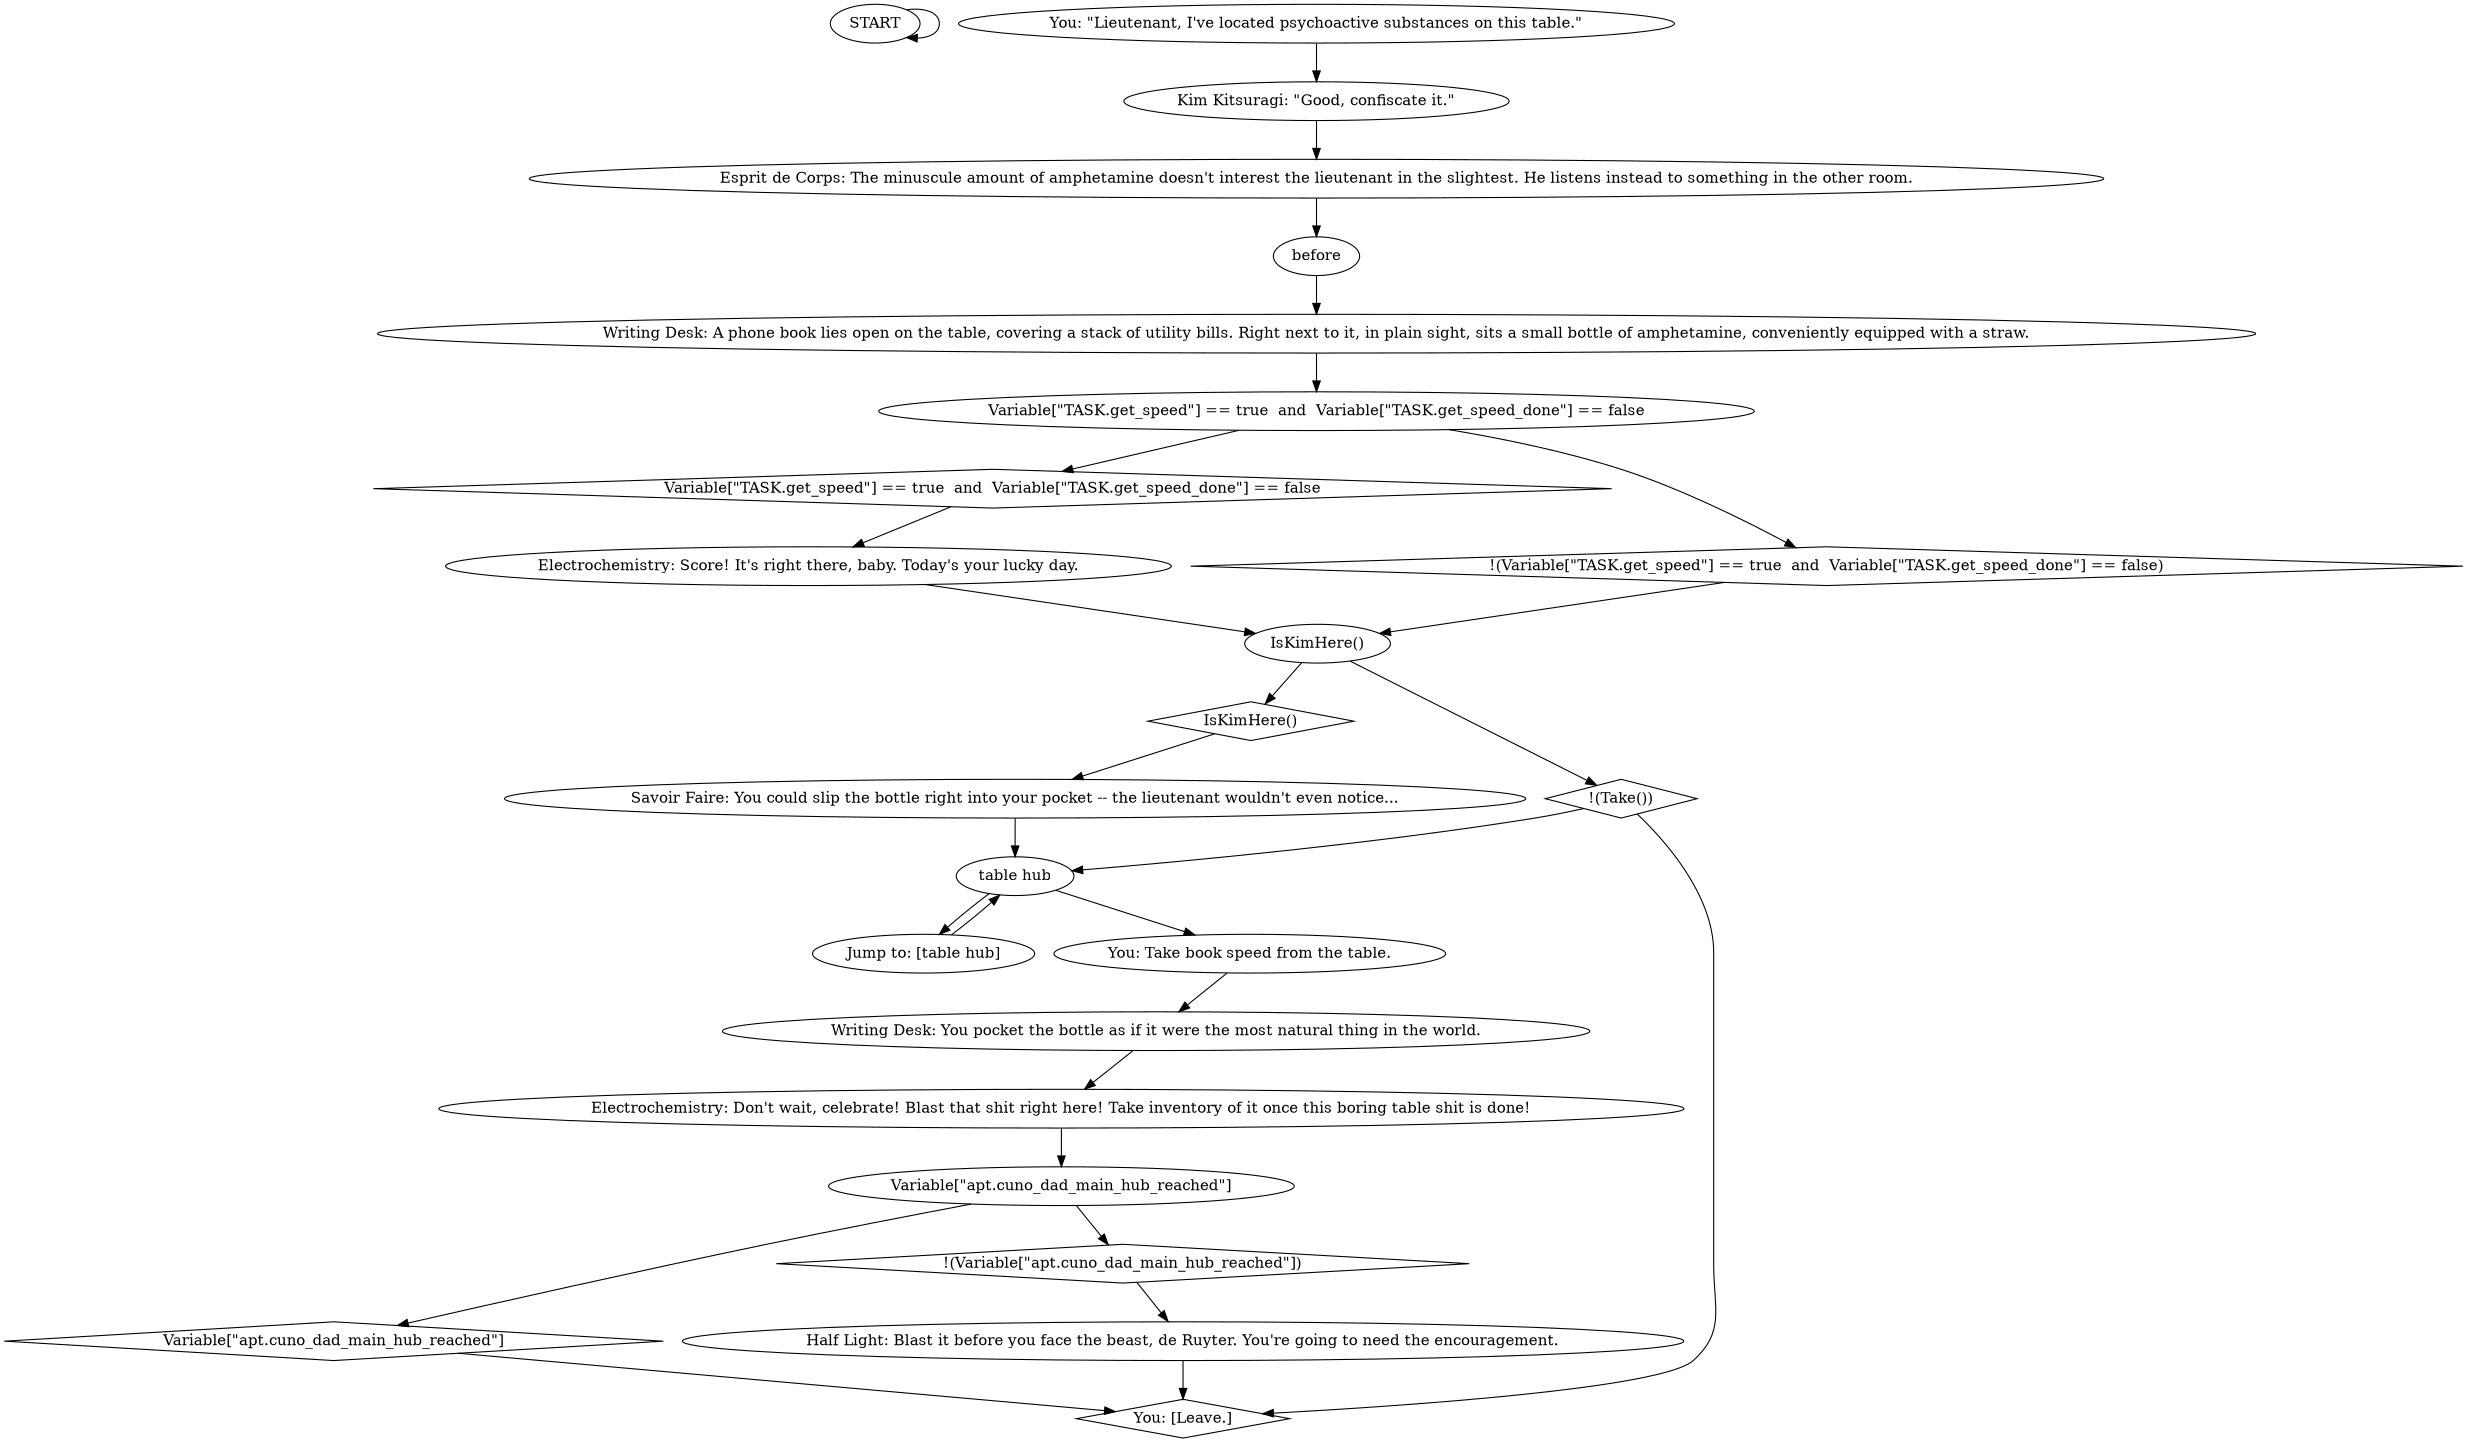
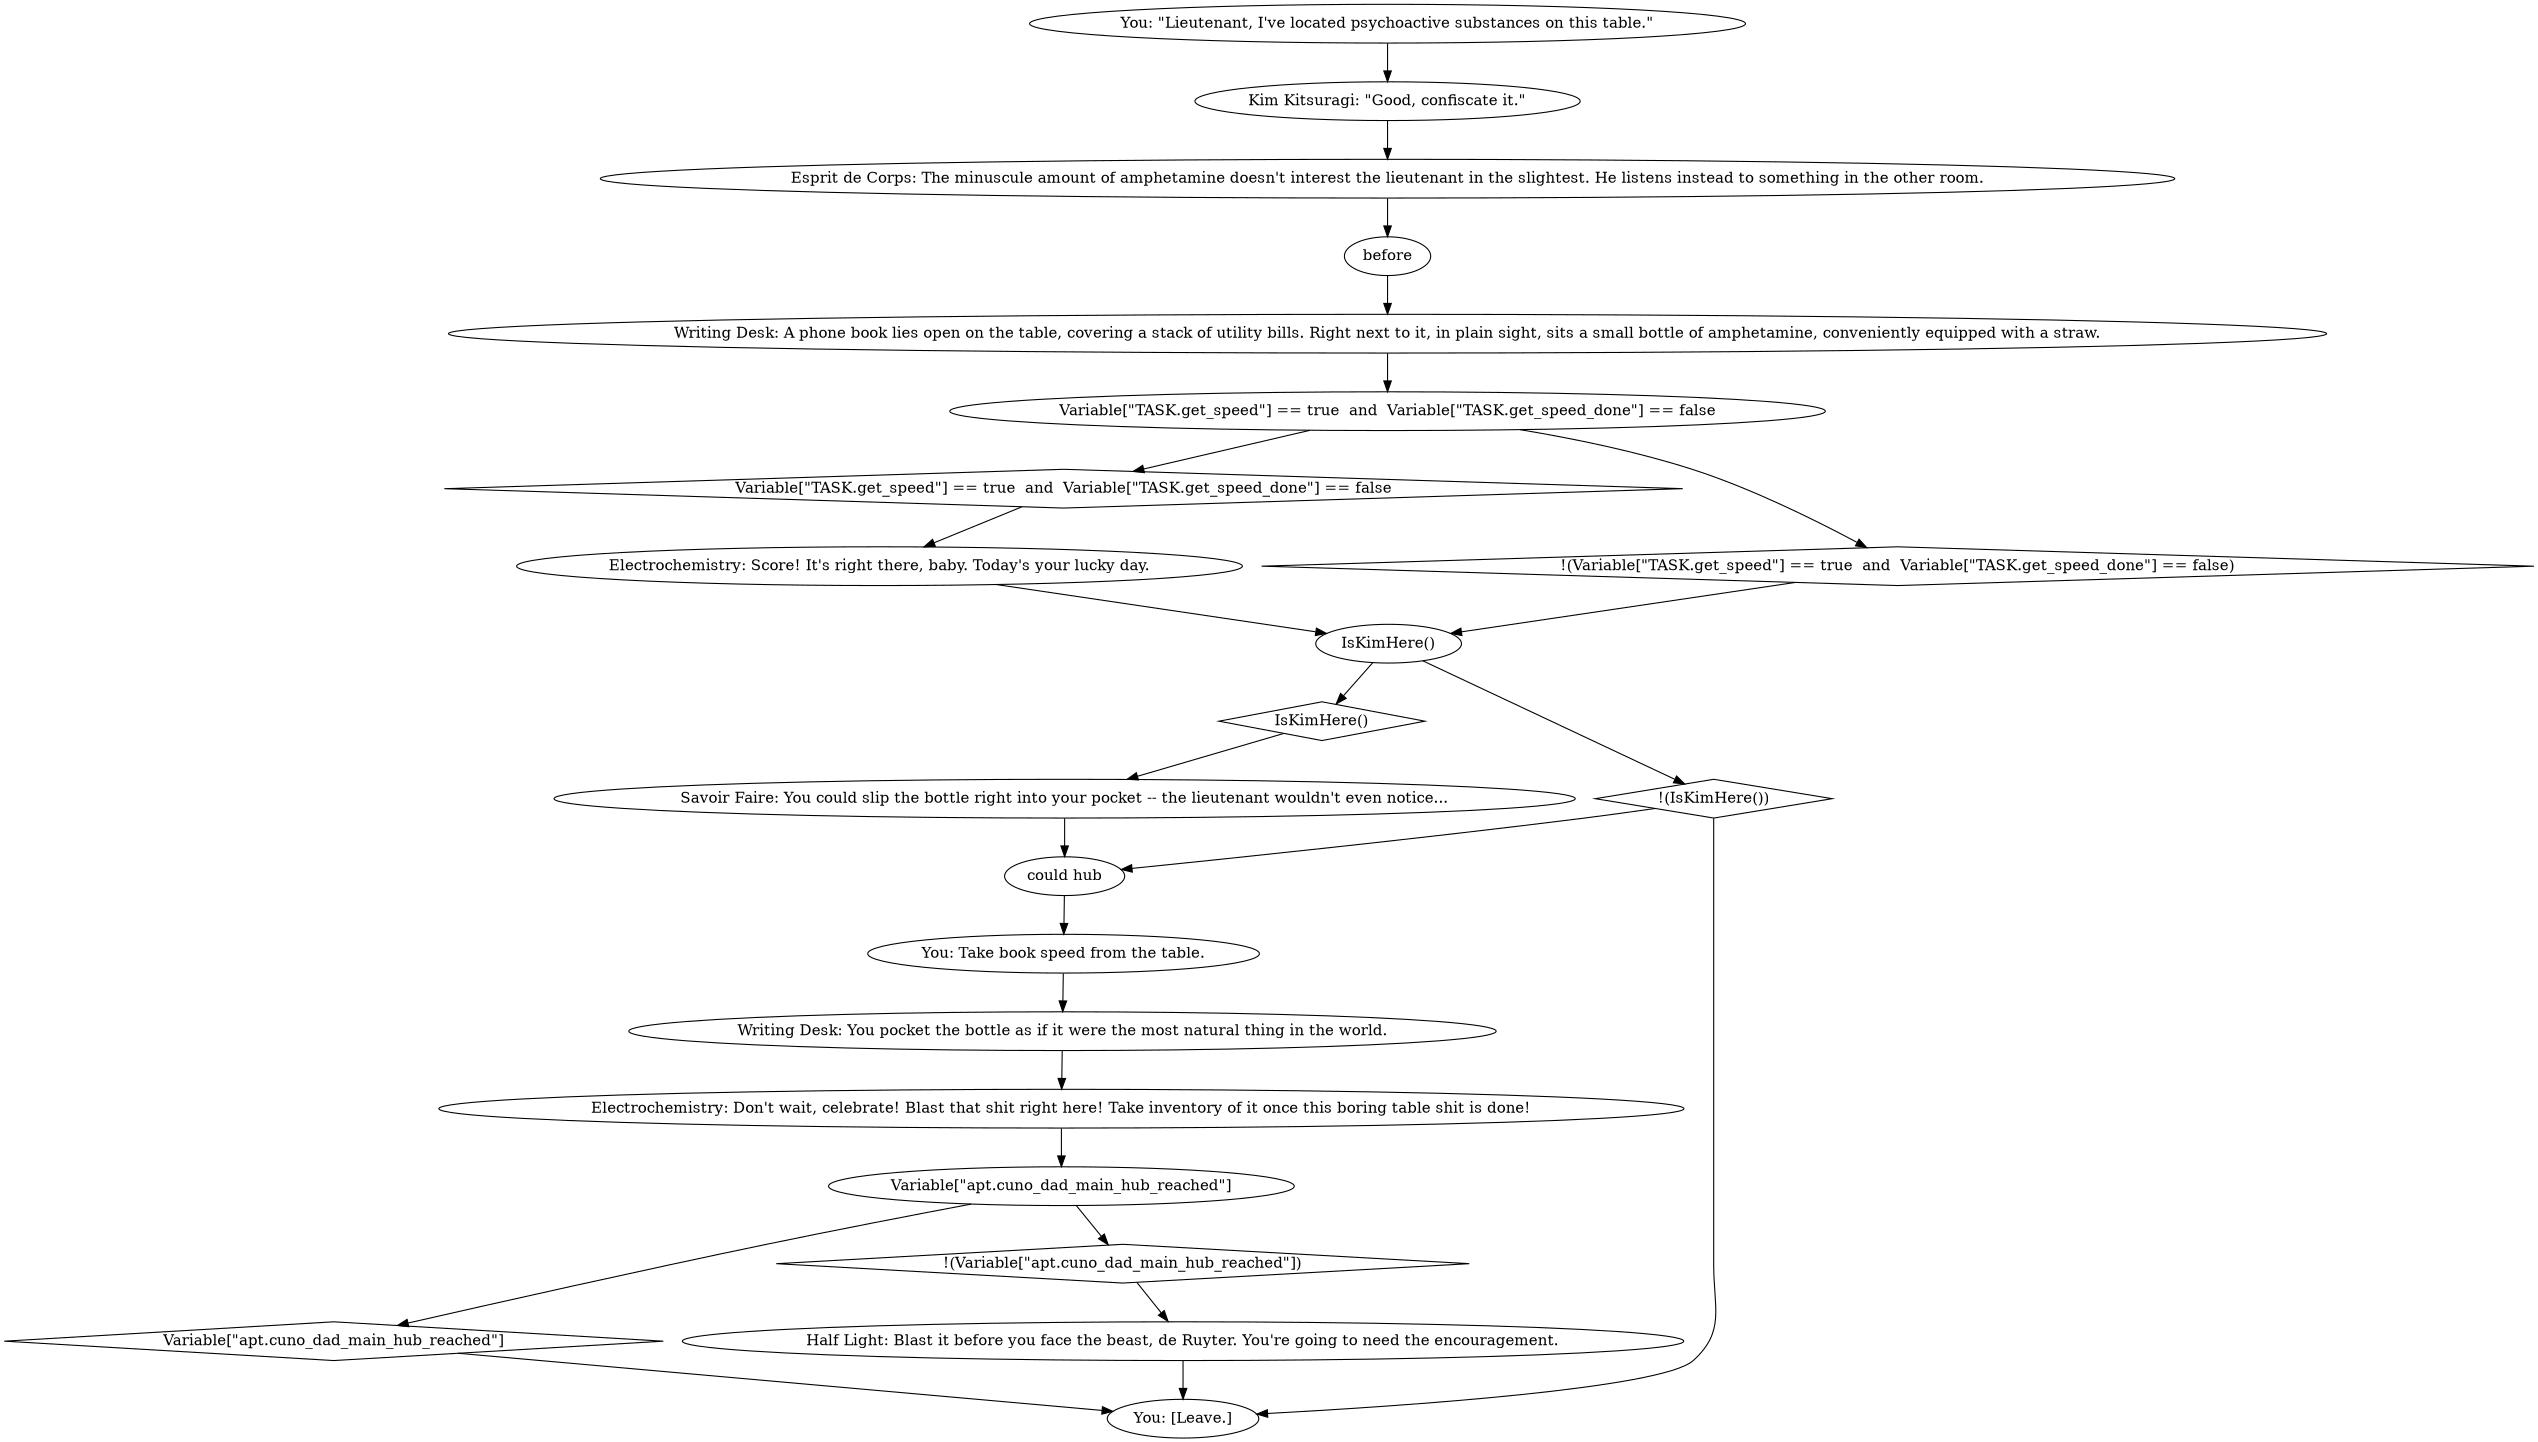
node "START": removed
node "!(Take())": label "!(Take())" -> "!(IsKimHere())"
node "table hub": label "table hub" -> "could hub"
node "Jump to: [table hub]": removed
node "You: [Leave.]": shape diamond -> ellipse
